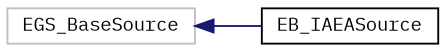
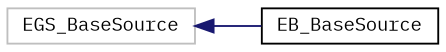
node "EB_IAEASource": label "EB_IAEASource" -> "EB_BaseSource"
